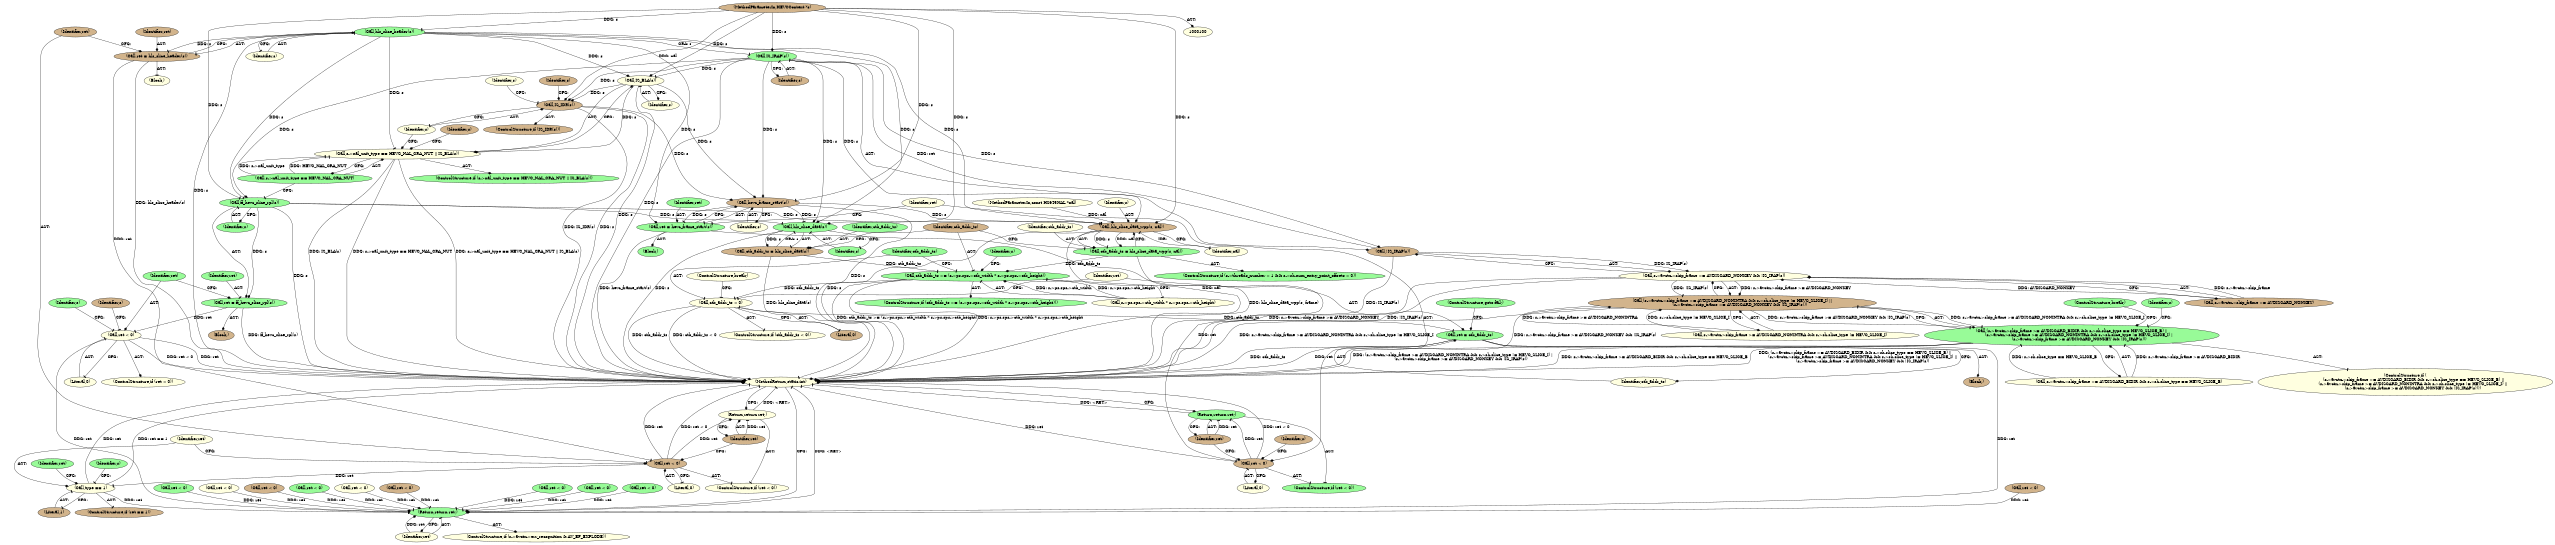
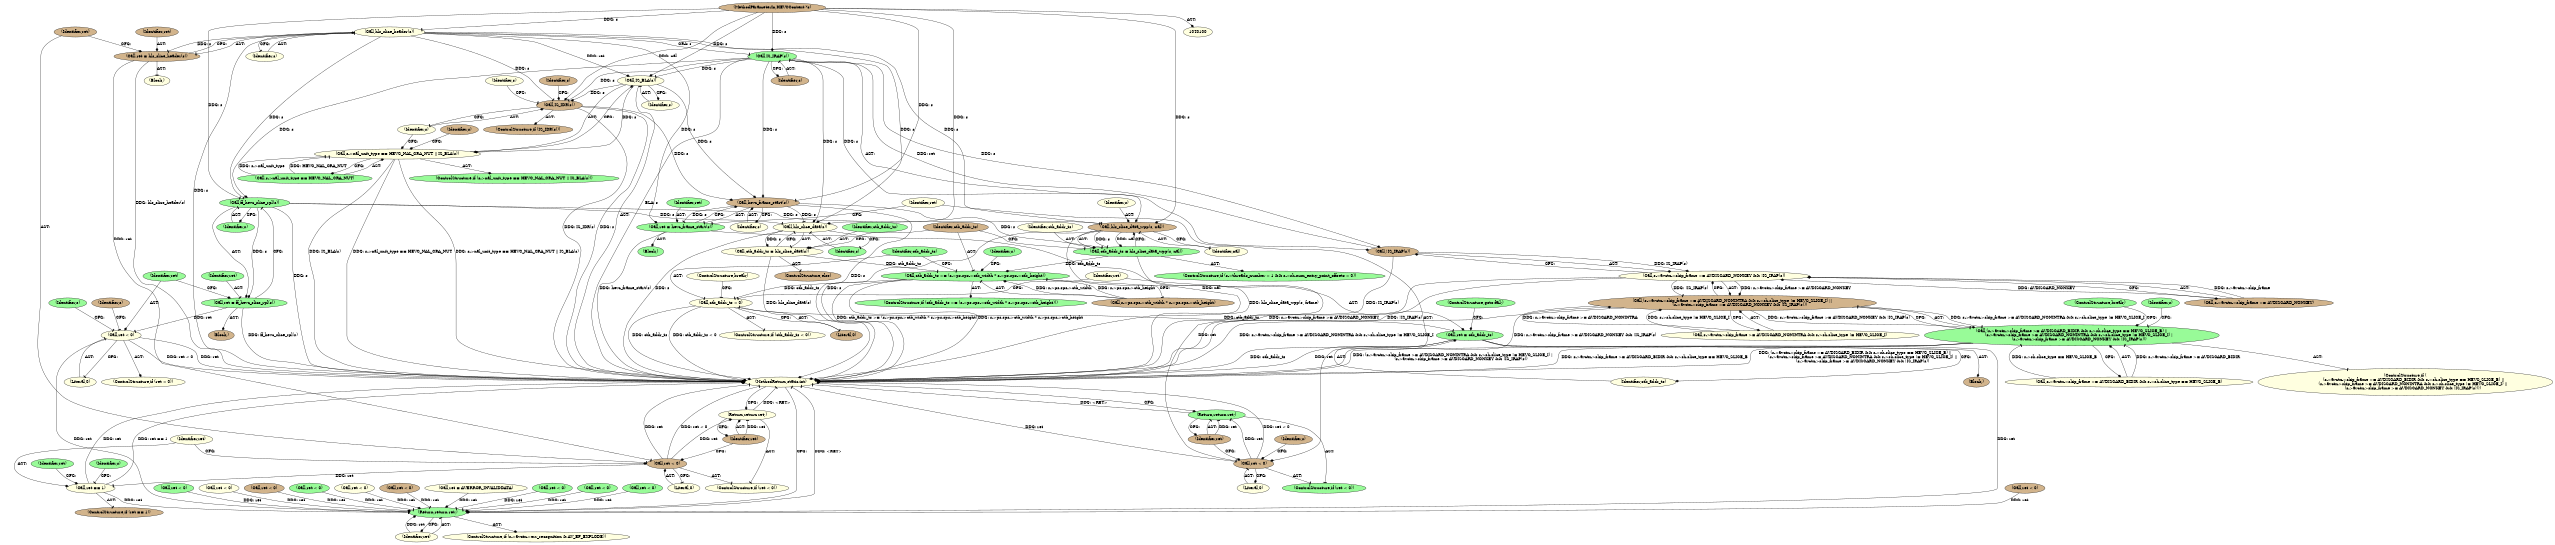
node "(Call,hls_slice_header(s))": fillcolor palegreen -> lightyellow
node "1000100": label "1000100" -> "1040100"
edge "(Call,hls_slice_header(s))" -> "(Call,IS_BLA(s))": label "DDG: s" -> "DDG: ret"
edge "(Call,IS_IRAP(s))" -> "(Call,IS_IDR(s))": arrowhead diamond -> tee
edge "(Call,hls_slice_header(s))" -> "(Call,s->nal_unit_type == HEVC_NAL_CRA_NUT || IS_BLA(s))": now "(Call,hls_slice_header(s))" -> "(Call,IS_IDR(s))"
edge "(Call,s->nal_unit_type == HEVC_NAL_CRA_NUT)" -> "(Call,ff_hevc_slice_rpl(s))": now "(Call,ret = ff_hevc_slice_rpl(s))" -> "(Call,ff_hevc_slice_rpl(s))"
edge "(Call,IS_IRAP(s))" -> "(MethodReturn,static int)": label "DDG: s" -> "BLA: s"
node "(MethodParameterIn,const H2645NAL *nal)": removed
edge "(Call,IS_BLA(s))" -> "(MethodReturn,static int)": label "DDG: s" -> "AST: "
edge "(Call,hevc_frame_start(s))" -> "(Call,hls_slice_data_wpp(s, nal))": now "(Call,hevc_frame_start(s))" -> "(Call,ctb_addr_ts = hls_slice_data_wpp(s, nal))"
node "(Call,hls_slice_data(s))": fillcolor palegreen -> lightyellow
edge "(Call,ctb_addr_ts = hls_slice_data(s))" -> "(Call,hls_slice_data(s))": label "CRA: s" -> "CFG: "
edge "(Identifier,nal)" -> "(Call,hls_slice_data_wpp(s, nal))": label "IDR: " -> "AST: "
node "(Call,ctb_addr_ts = hls_slice_data(s))": fillcolor tan -> lightyellow
node "(ControlStructure,else)": added
node "(Call,s->ps.sps->ctb_width * s->ps.sps->ctb_height)": fillcolor lightyellow -> tan
edge "(Call,ctb_addr_ts = hls_slice_data(s))" -> "(MethodReturn,static int)": arrowhead tee -> diamond
node "(Call,type == 1)": label "(Call,type == 1)" -> "(Call,ret == 1)"
node "(Call,ret = AVERROR_INVALIDDATA)": added
node "(Literal,1)": removed
